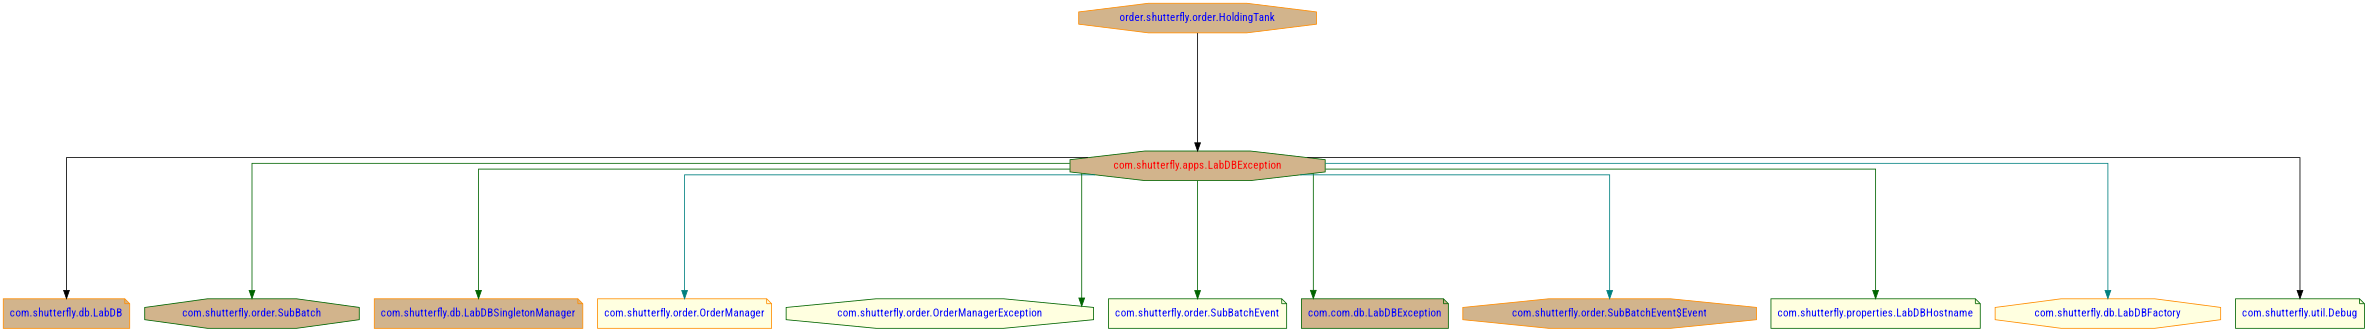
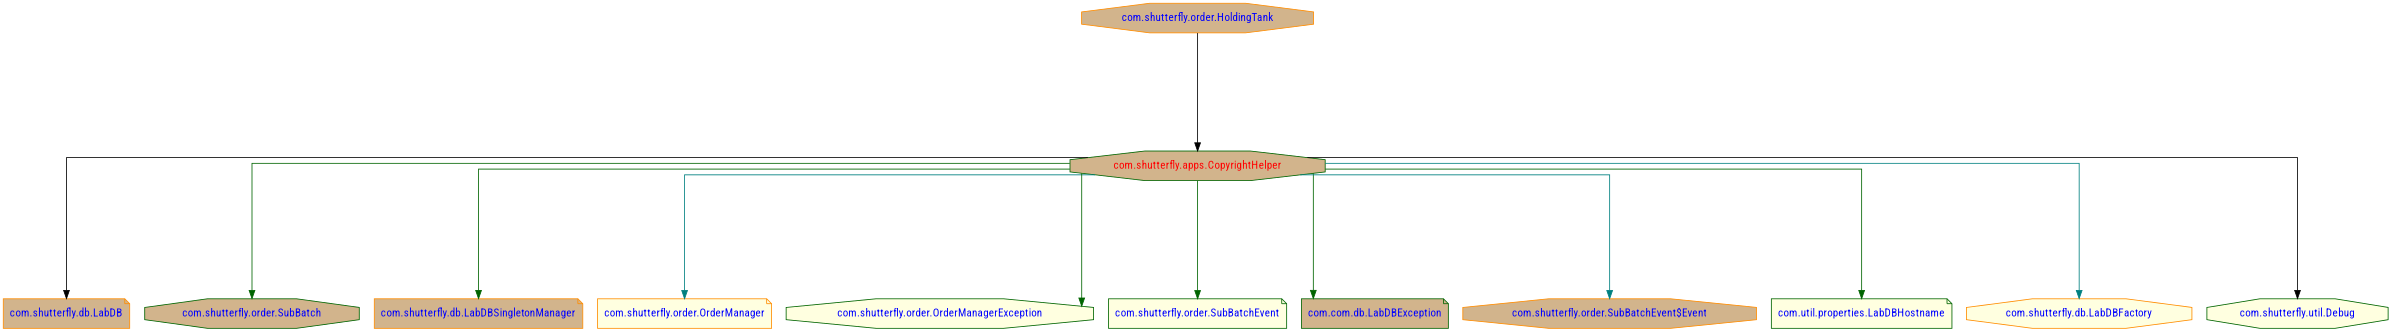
node "order.shutterfly.order.HoldingTank": label "order.shutterfly.order.HoldingTank" -> "com.shutterfly.order.HoldingTank"
node "com.shutterfly.apps.LabDBException": label "com.shutterfly.apps.LabDBException" -> "com.shutterfly.apps.CopyrightHelper"
node "com.shutterfly.properties.LabDBHostname": label "com.shutterfly.properties.LabDBHostname" -> "com.util.properties.LabDBHostname"
node "com.shutterfly.util.Debug": shape note -> octagon
